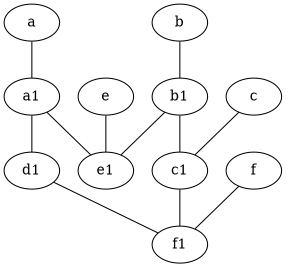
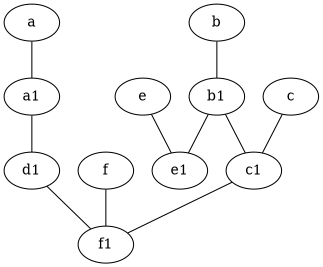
edge "a1" -- "e1": removed
